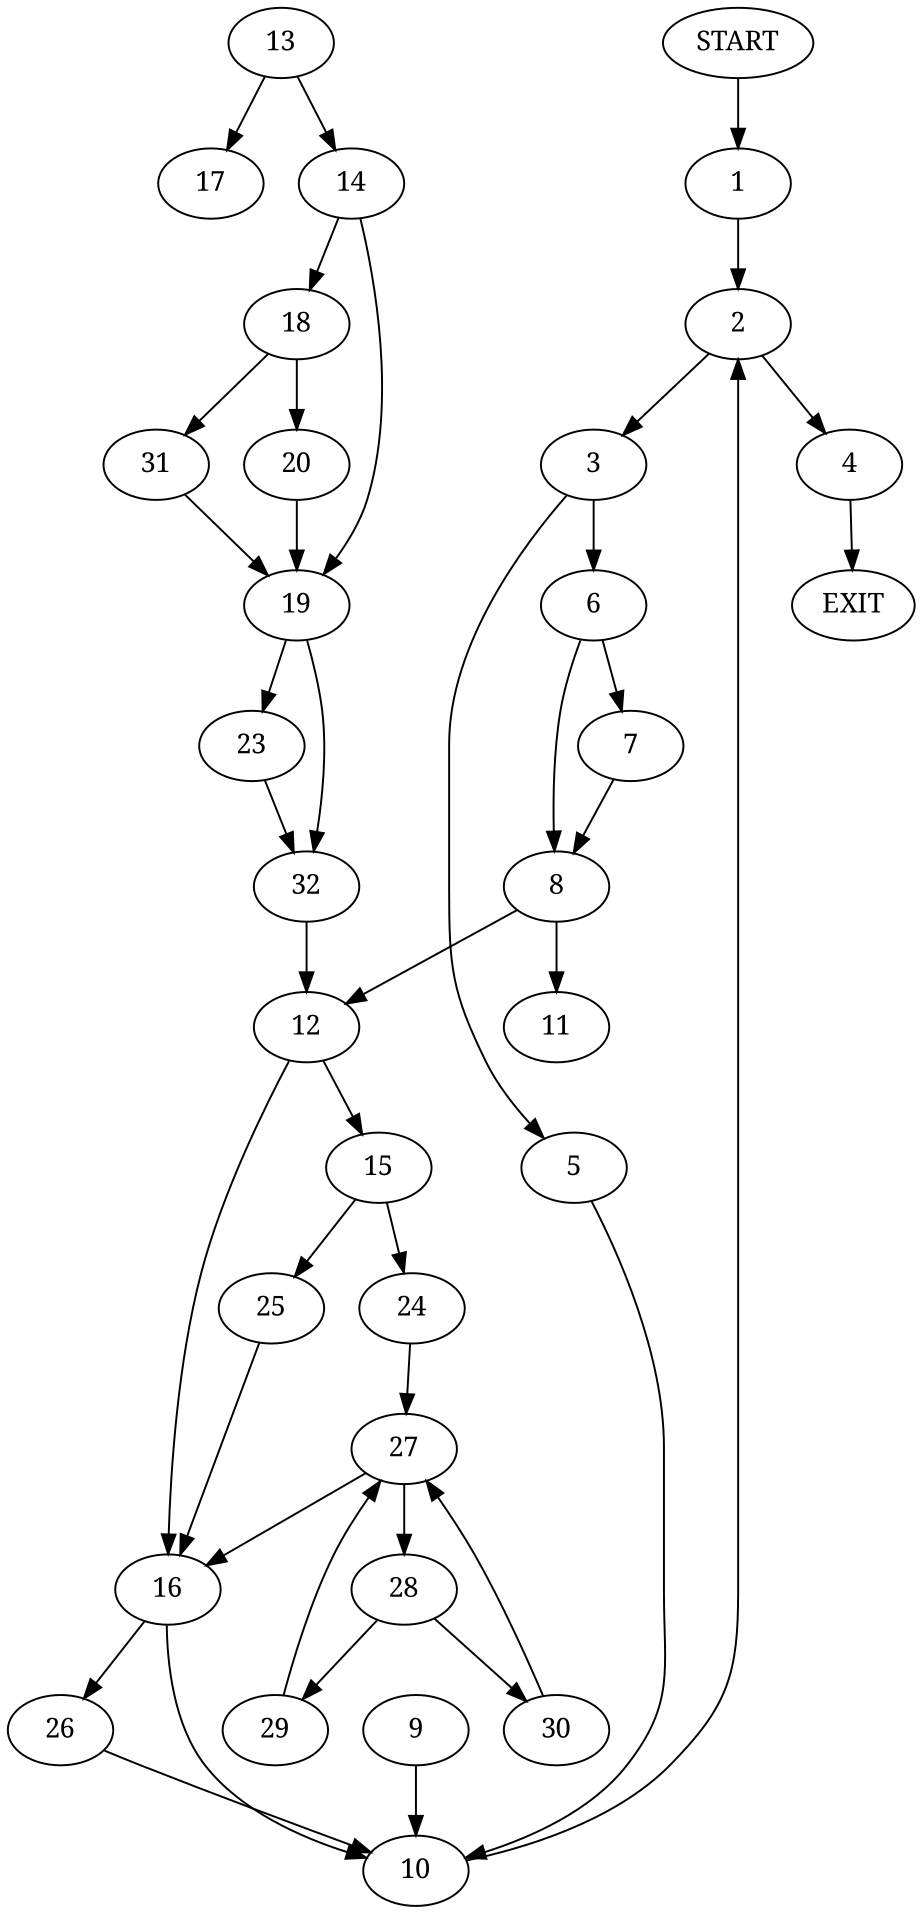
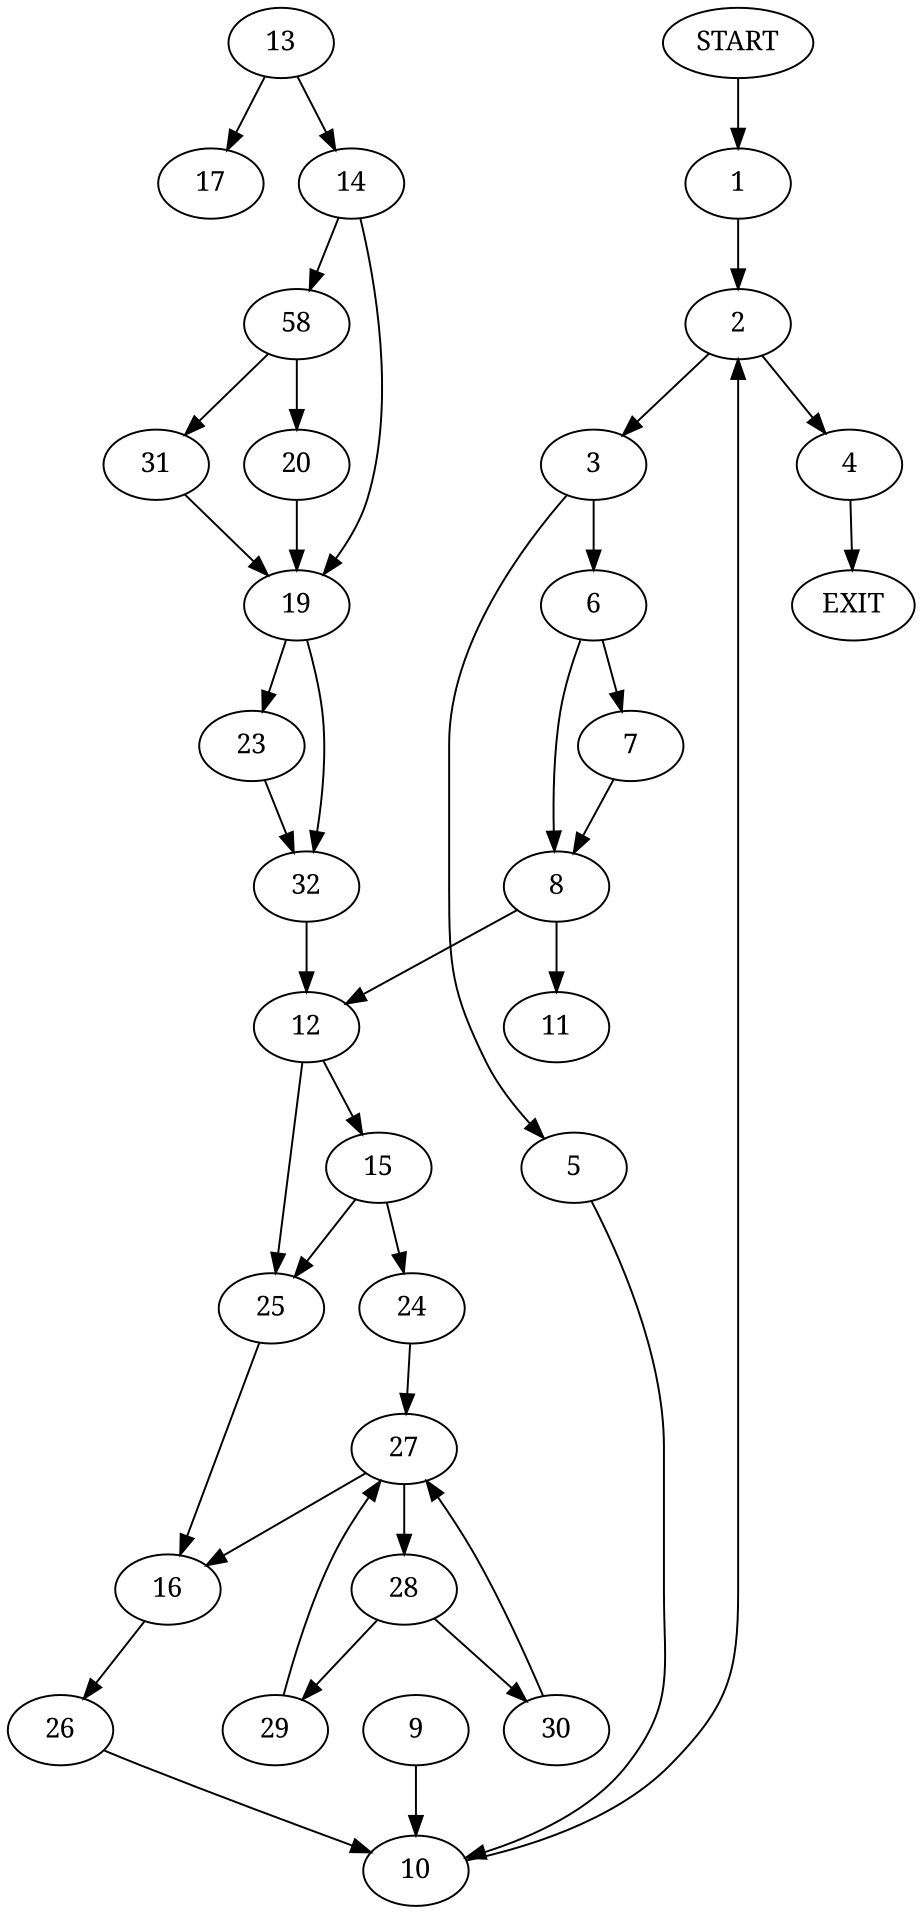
node "18": label "18" -> "58"
edge "12" -> "16": now "12" -> "25"
edge "16" -> "10": removed
